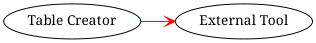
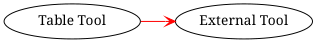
node "Table Creator": label "Table Creator" -> "Table Tool"
